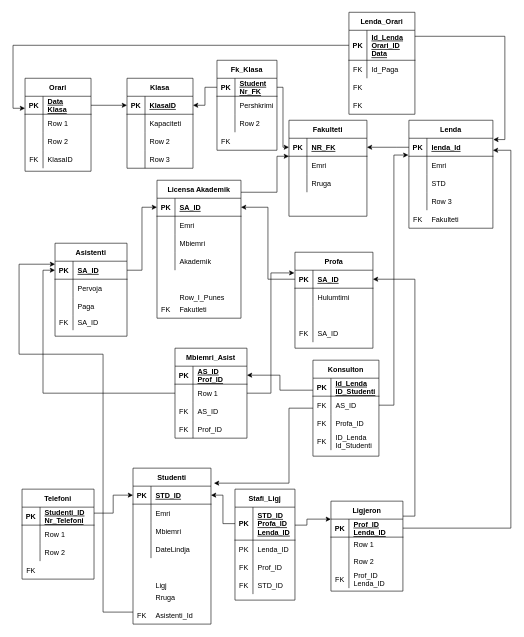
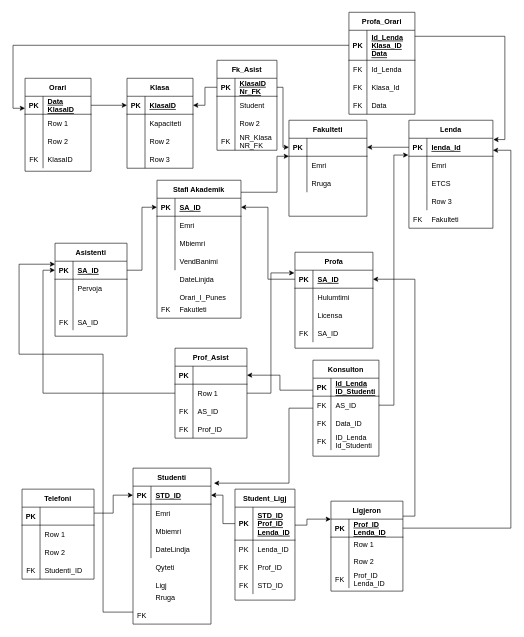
node "Lenda_Orari": label "Lenda_Orari" -> "Profa_Orari"
node "Id_Lenda Orari_ID Data": label "Id_Lenda Orari_ID Data" -> "Id_Lenda Klasa_ID Data"
node "Fk_Klasa": label "Fk_Klasa" -> "Fk_Asist"
node "Id_Paga": label "Id_Paga" -> "Id_Lenda"
node "Student Nr_FK": label "Student Nr_FK" -> "KlasaID Nr_FK"
node "Klasa_Id": added
node "Data Klasa": label "Data Klasa" -> "Data KlasaID"
node "Data": added
node "Pershkrimi": label "Pershkrimi" -> "Student"
node "NR_Klasa NR_FK": added
node "NR_FK": removed
node "STD": label "STD" -> "ETCS"
node "Licensa Akademik": label "Licensa Akademik" -> "Stafi Akademik"
node "Akademik": label "Akademik" -> "VendBanimi"
node "DateLinjda": added
node "Row_I_Punes": label "Row_I_Punes" -> "Orari_I_Punes"
node "Paga": removed
node "Licensa": added
node "Mbiemri_Asist": label "Mbiemri_Asist" -> "Prof_Asist"
node "AS_ID Prof_ID": removed
node "Profa_ID": label "Profa_ID" -> "Data_ID"
node "Stafi_Ligj": label "Stafi_Ligj" -> "Student_Ligj"
node "Studenti_ID Nr_Telefoni": removed
node "STD_ID Profa_ID Lenda_ID": label "STD_ID Profa_ID Lenda_ID" -> "STD_ID Prof_ID Lenda_ID"
node "Qyteti": added
node "Studenti_ID": added
node "Asistenti_Id": removed
